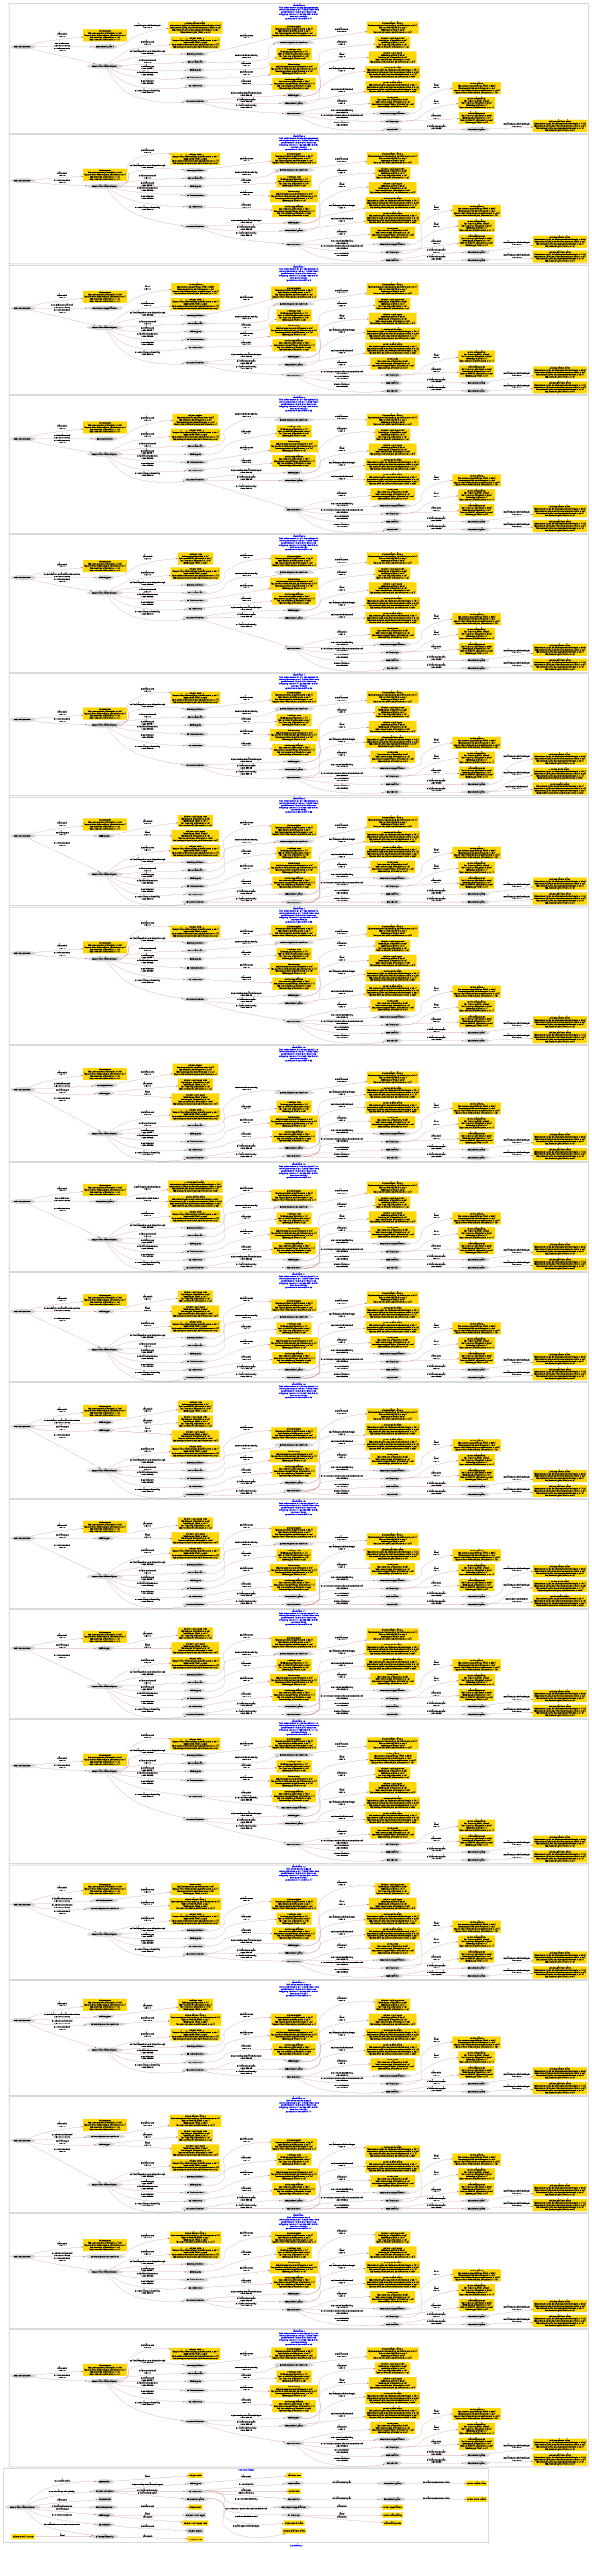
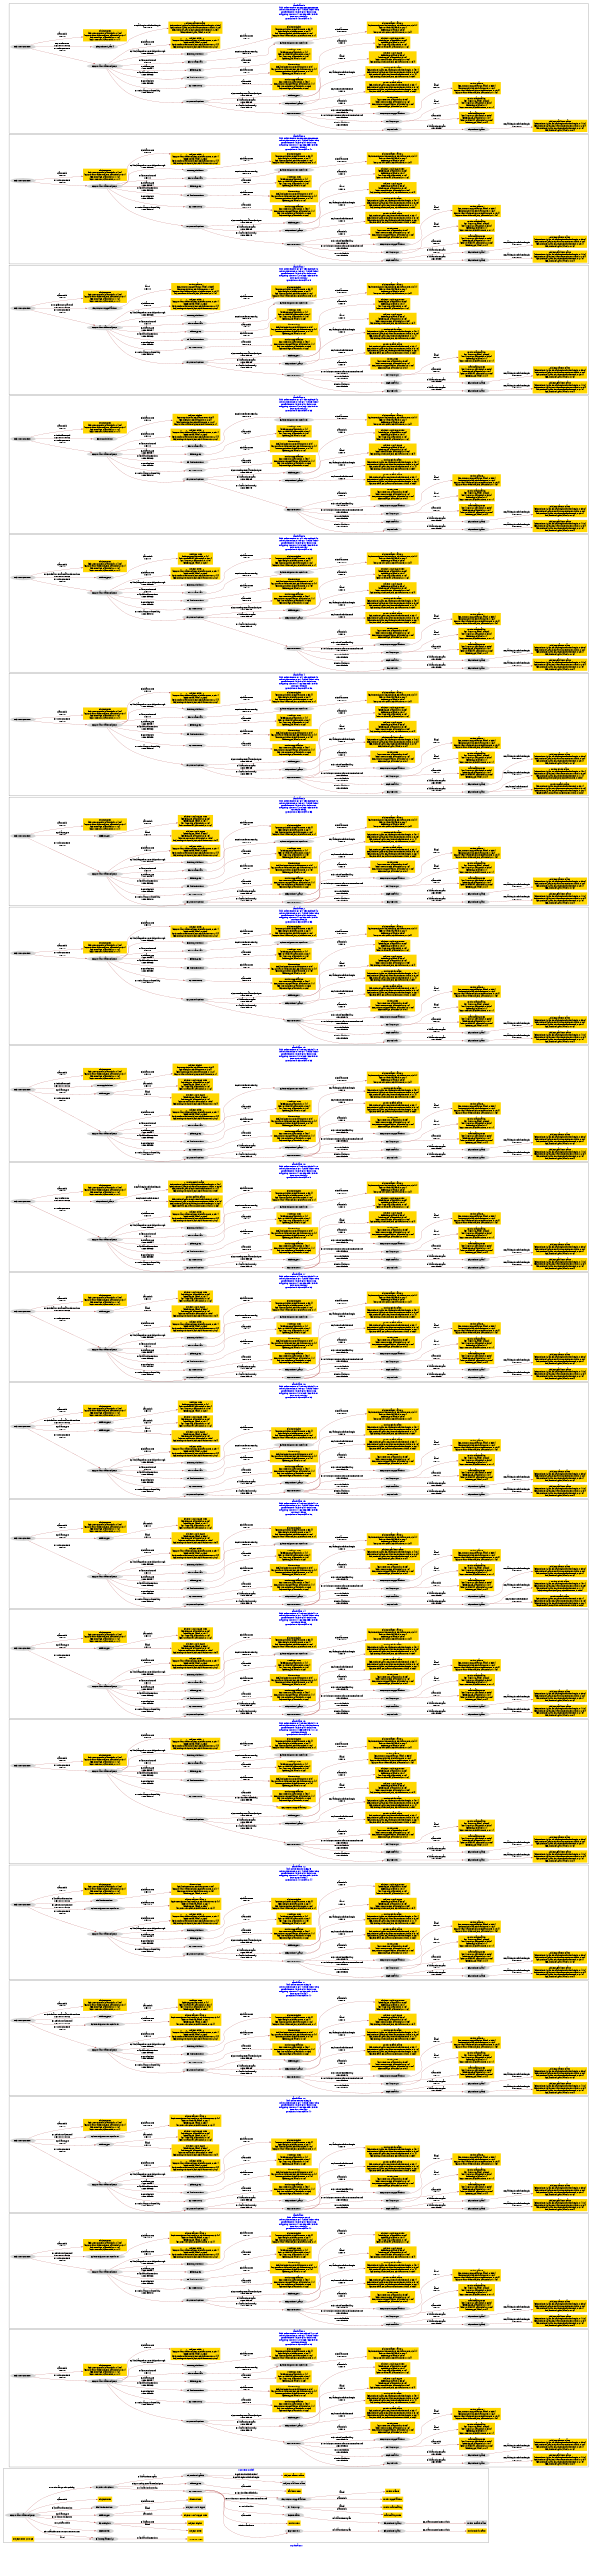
node "E82_Actor_Appellation2": fillcolor lightgray -> gold
cluster "1-correct begin": label "1-correct begin" -> "1-correct model"
edge "E35_Title1" -> "Object Title": now "E30_Right1" -> "Object Title"
node "Artist Death Date": fillcolor gold -> lightgray
node "Artist Name": added
node "Object_URI": fillcolor lightgray -> gold
node "Artist Birth Made": label "Artist Birth Made" -> "Artist Birth Date"
node "Object Birth Date": label "Object Birth Date" -> "Object Latest Date"
edge "E30_Right1" -> "Object Rights": label "P3_has_note" -> "P4_has_note"
node "Object Rights": fillcolor lightgray -> gold
node "Object Earliest Date": fillcolor gold -> lightgray
edge "E40_Legal_Body1" -> "Museum URI": label "classLink" -> "P43_has_dimension"
node "Object Birth Source": label "Object Birth Source" -> "Object Link Source"
